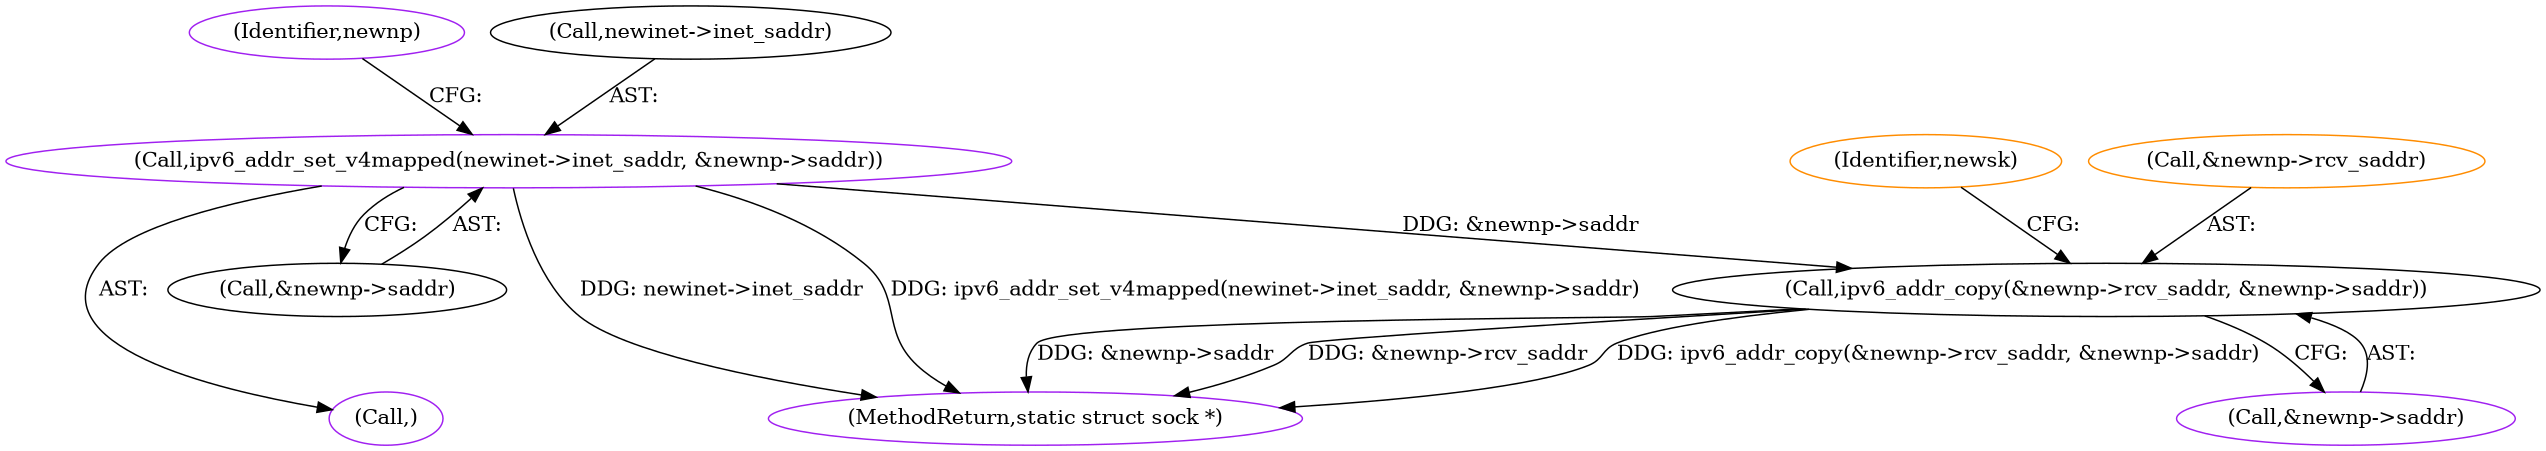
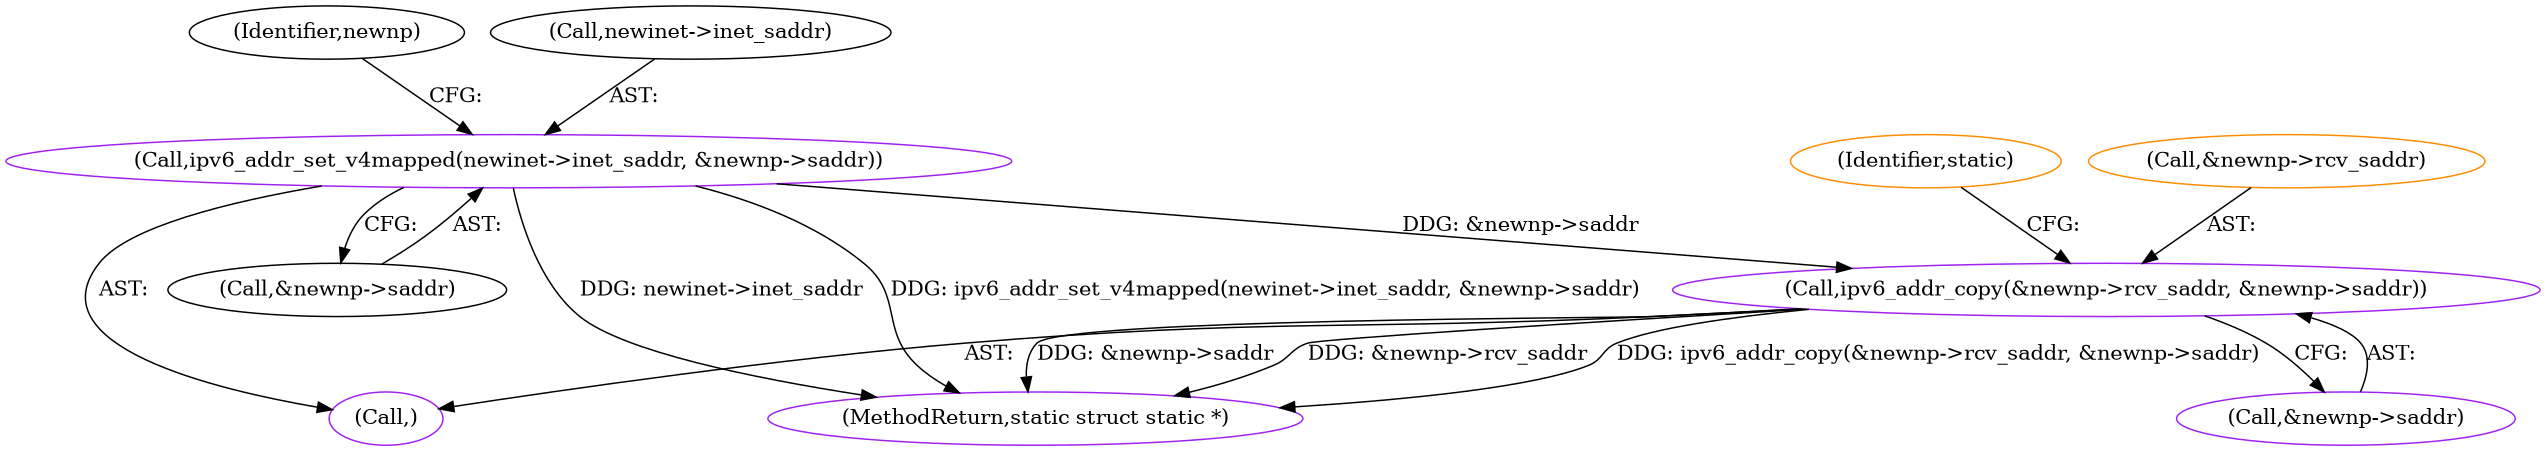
node "(Identifier,newnp)": color purple -> black
node "(Identifier,newsk)": label "(Identifier,newsk)" -> "(Identifier,static)"
node "(Call,ipv6_addr_copy(&newnp->rcv_saddr, &newnp->saddr))": color black -> purple
edge "(Call,ipv6_addr_copy(&newnp->rcv_saddr, &newnp->saddr))" -> "(Call,)": added, label "AST:"
node "(MethodReturn,static struct sock *)": label "(MethodReturn,static struct sock *)" -> "(MethodReturn,static struct static *)"
